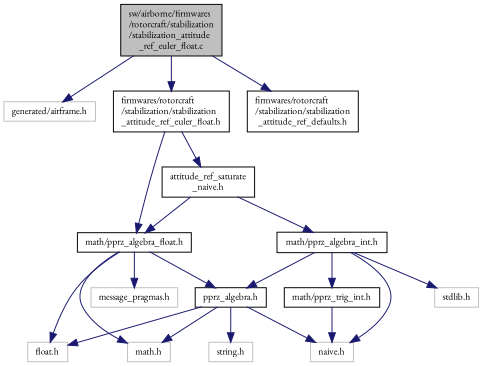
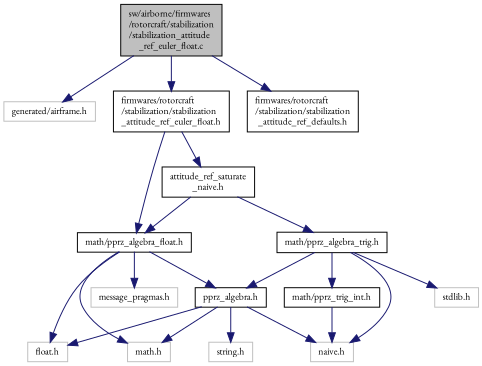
node "math/pprz_algebra_int.h": label "math/pprz_algebra_int.h" -> "math/pprz_algebra_trig.h"
